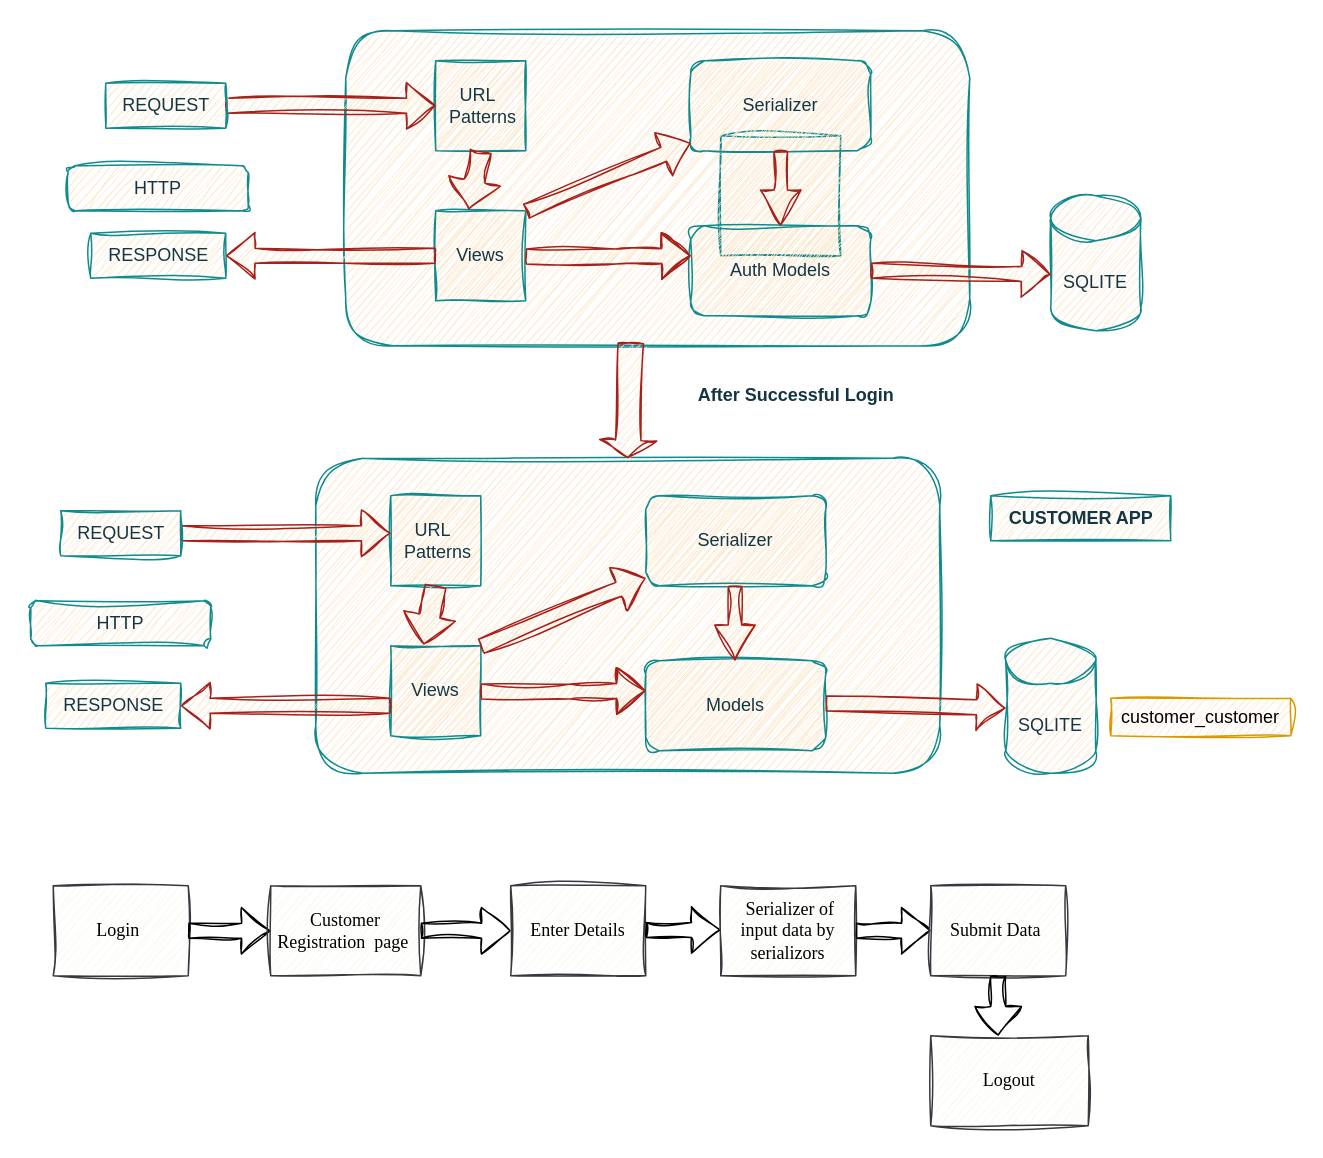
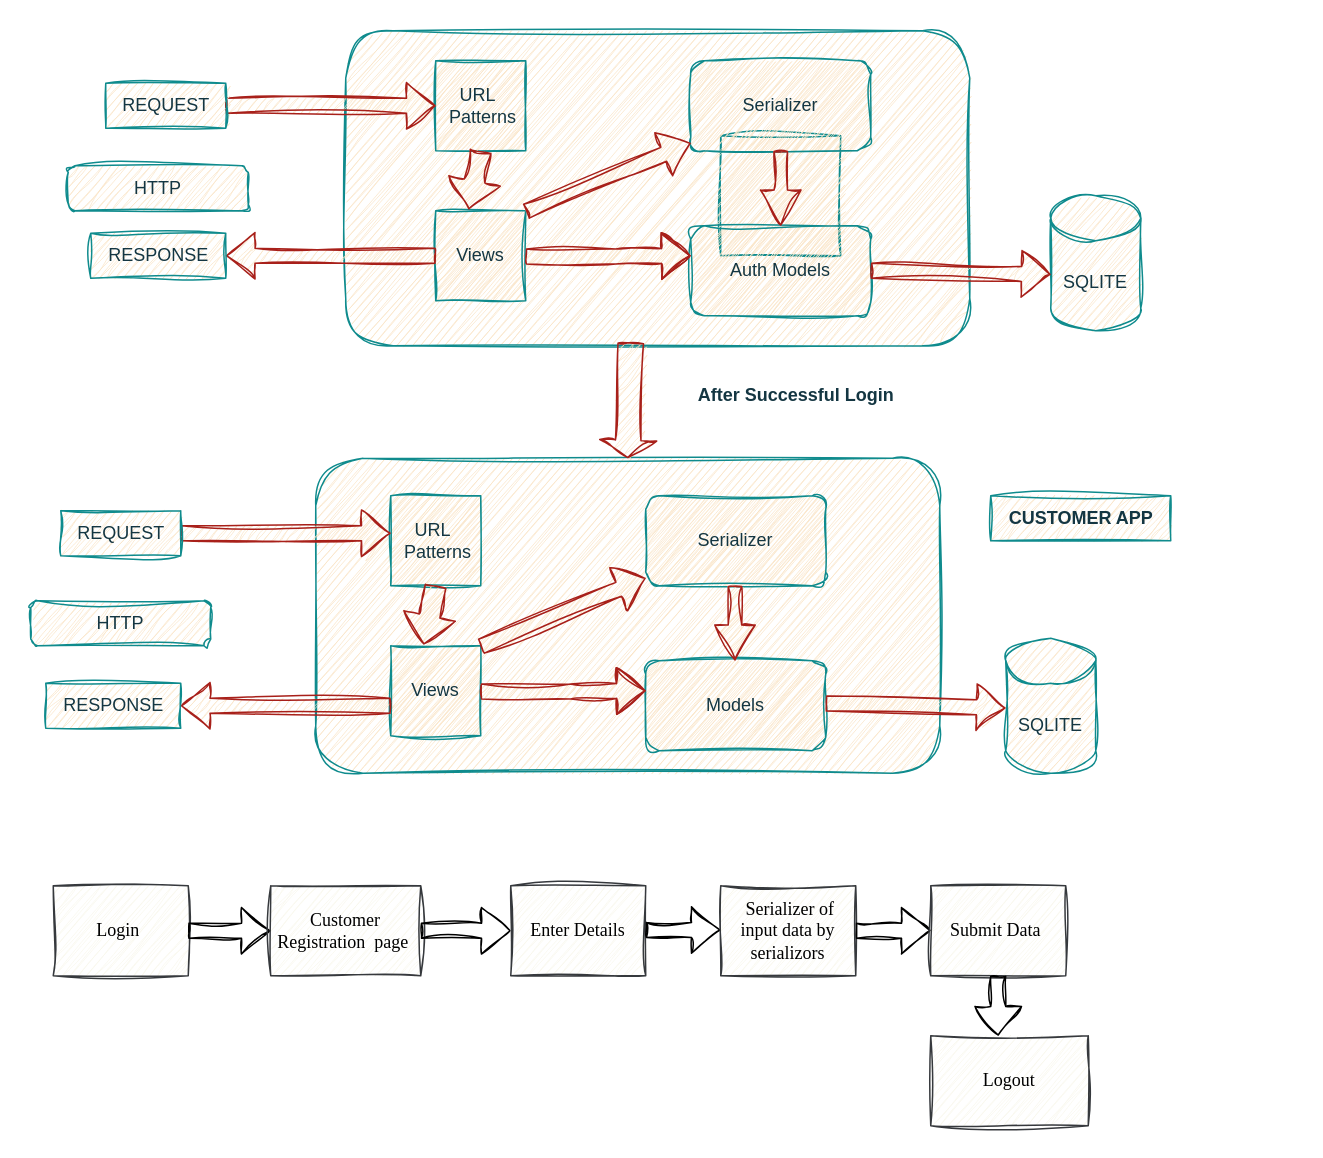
node "customer_customer": removed
